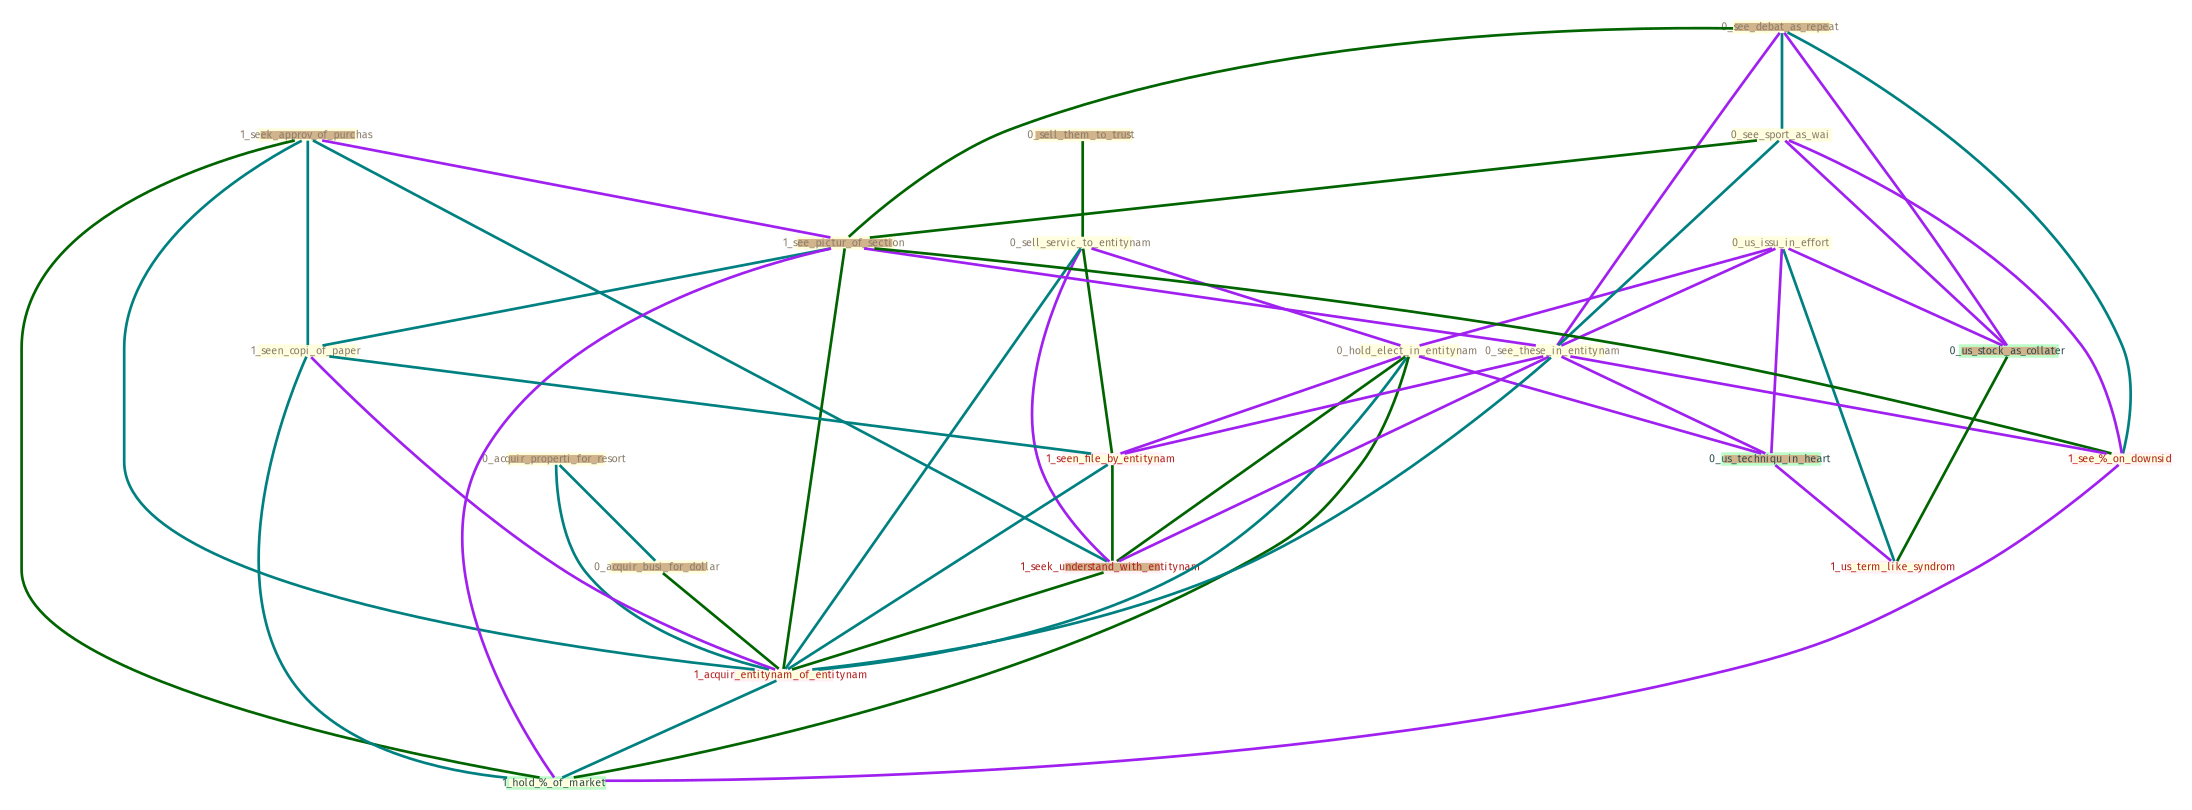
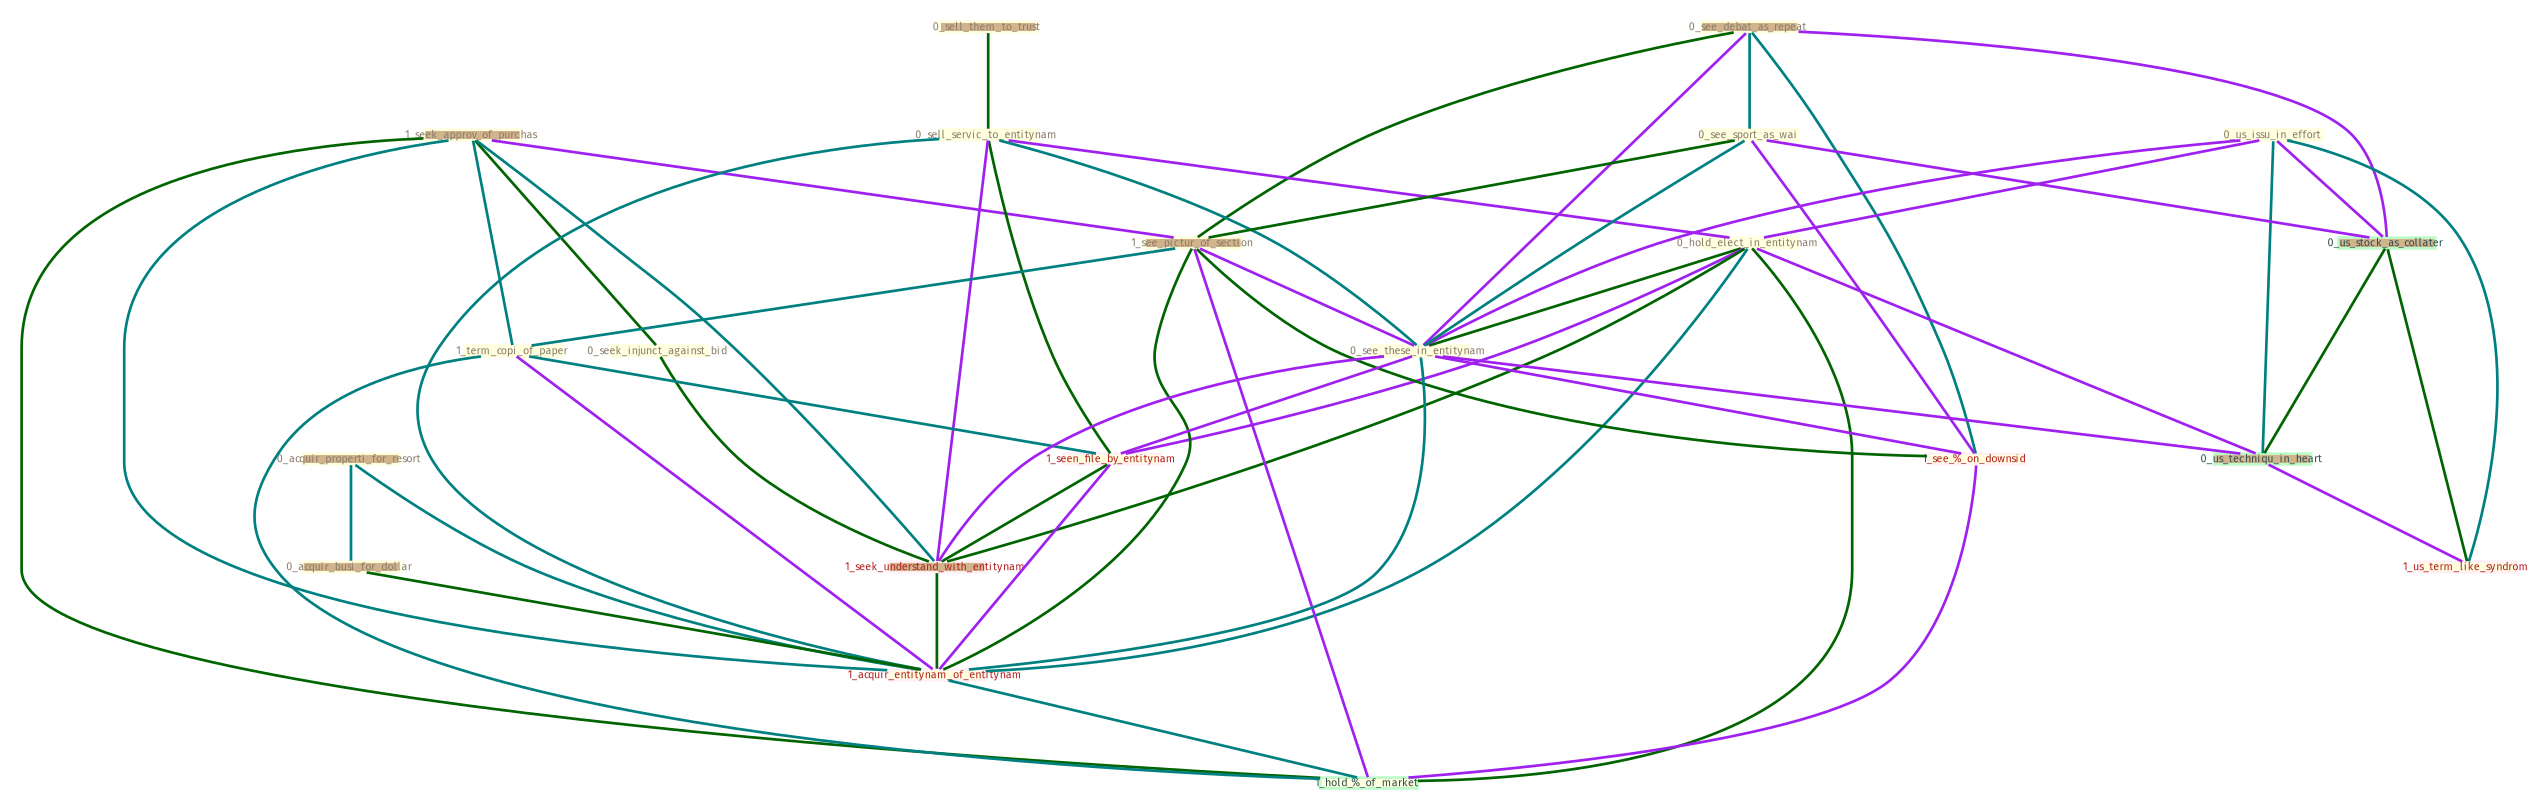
edge "0_sell_servic_to_entitynam" -- "0_see_these_in_entitynam": added
edge "0_hold_elect_in_entitynam" -- "0_see_these_in_entitynam": added
node "1_seen_copi_of_paper": label "1_seen_copi_of_paper" -> "1_term_copi_of_paper"
node "0_seek_injunct_against_bid": added
edge "0_us_issu_in_effort" -- "0_us_techniqu_in_heart": color purple -> teal
edge "0_us_stock_as_collater" -- "0_us_techniqu_in_heart": added
edge "1_seen_file_by_entitynam" -- "1_acquir_entitynam_of_entitynam": color teal -> purple
